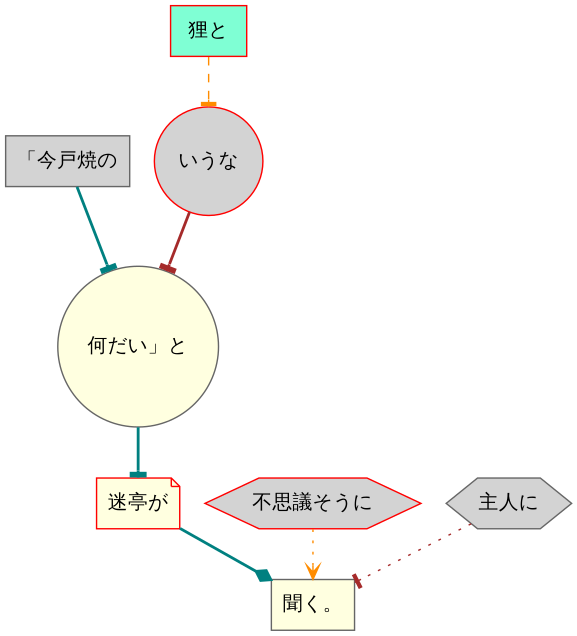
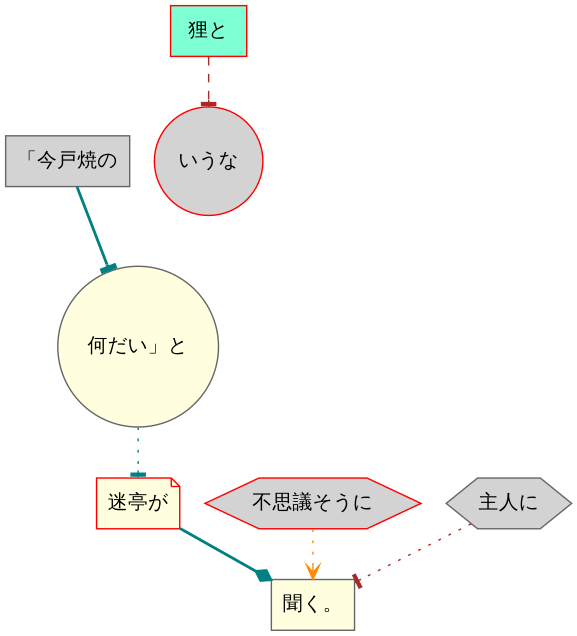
edge "狸と" -> "いうな": color darkorange -> brown
edge "いうな" -> "何だい」と": removed
edge "何だい」と" -> "迷亭が": style bold -> dotted
